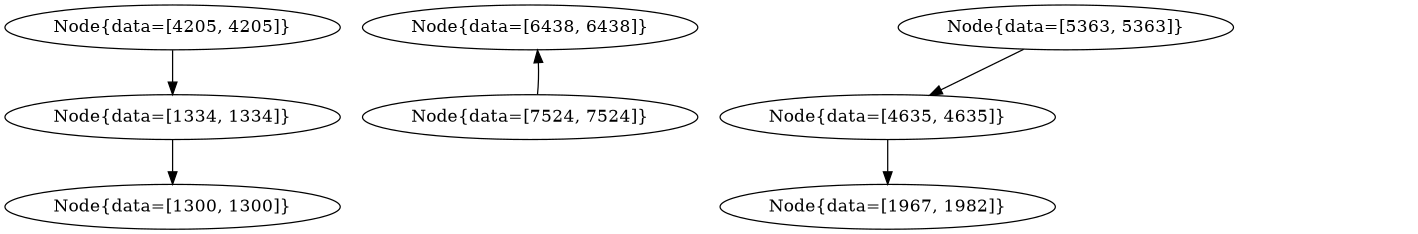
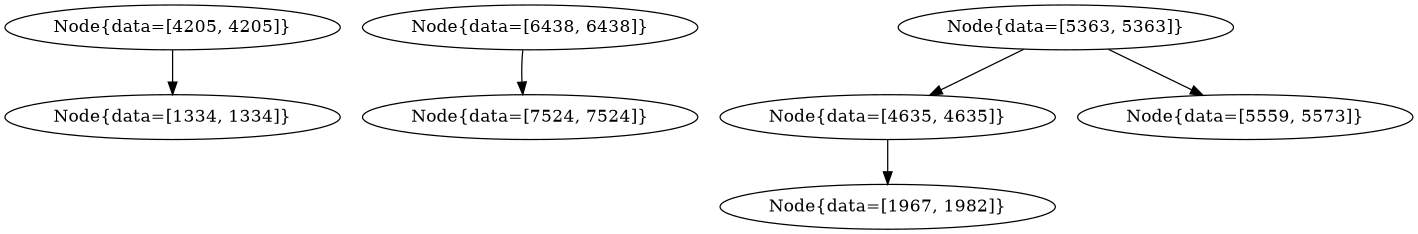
edge "Node{data=[7524, 7524]}" -> "Node{data=[6438, 6438]}": reversed
node "Node{data=[5559, 5573]}": added
node "Node{data=[1300, 1300]}": removed
